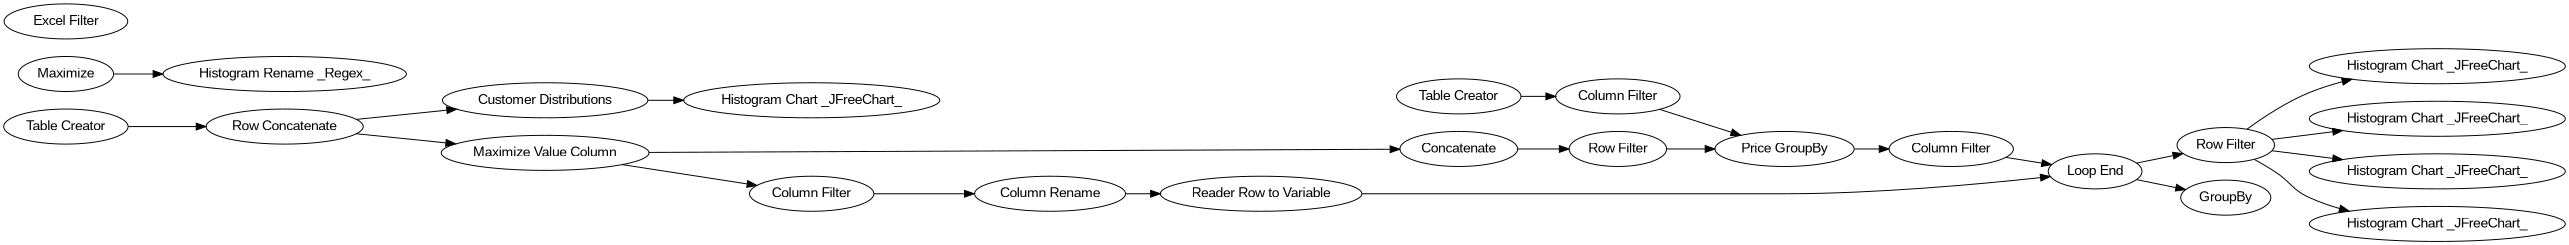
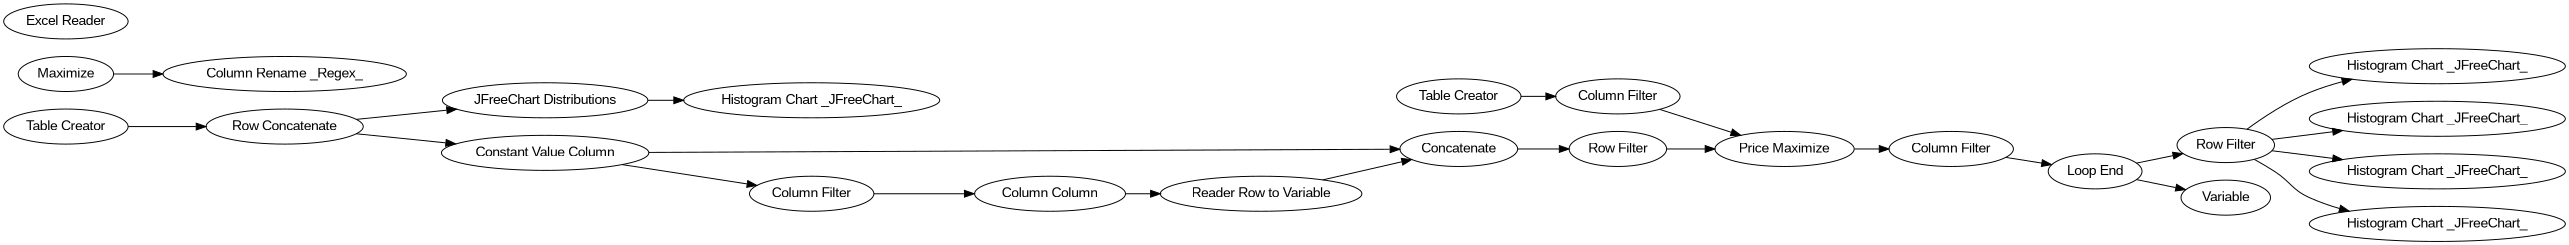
node "Excel Filter": label "Excel Filter" -> "Excel Reader"
node "Histogram Rename _Regex_": label "Histogram Rename _Regex_" -> "Column Rename _Regex_"
node "Customer Distributions": label "Customer Distributions" -> "JFreeChart Distributions"
node "Price GroupBy": label "Price GroupBy" -> "Price Maximize"
node "Maximize Value Column": label "Maximize Value Column" -> "Constant Value Column"
node "Column Rename": label "Column Rename" -> "Column Column"
edge "Reader Row to Variable" -> "Loop End": now "Reader Row to Variable" -> "Concatenate"
node "GroupBy": label "GroupBy" -> "Variable"
